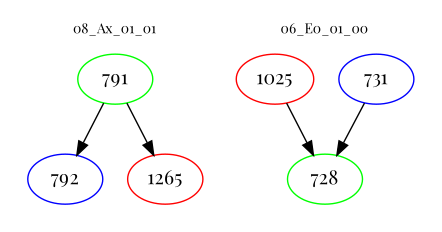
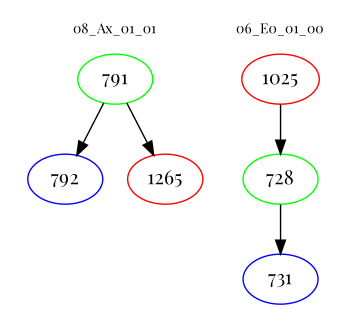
edge "731" -> "728": reversed
